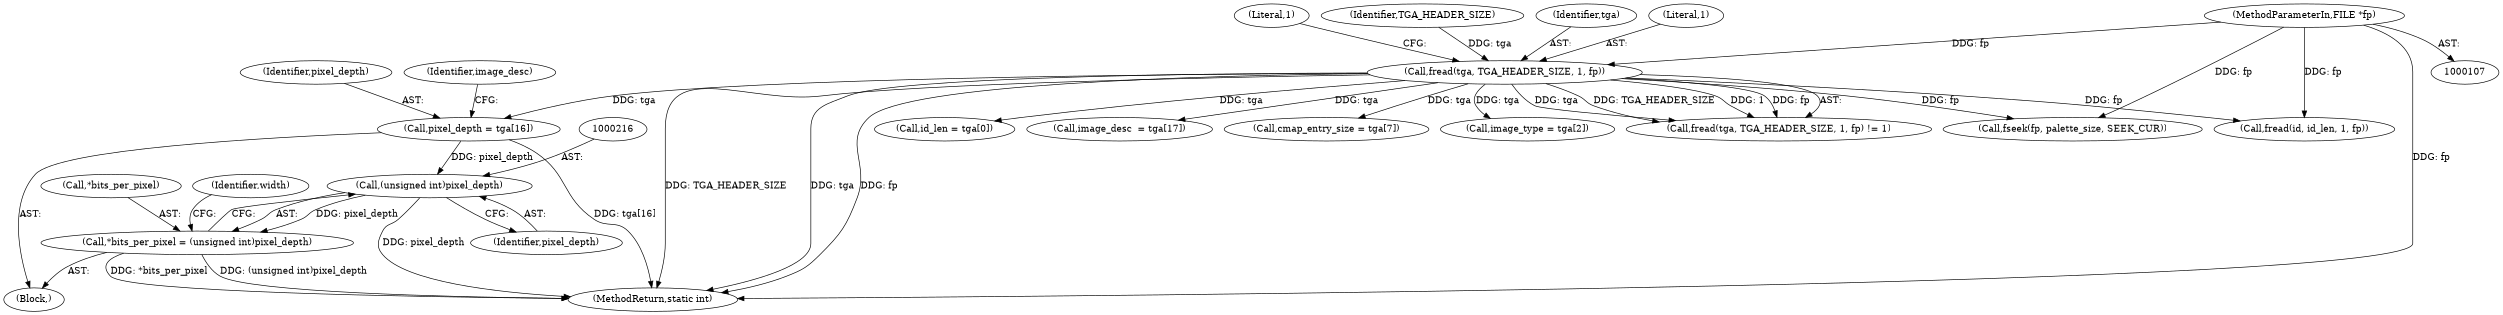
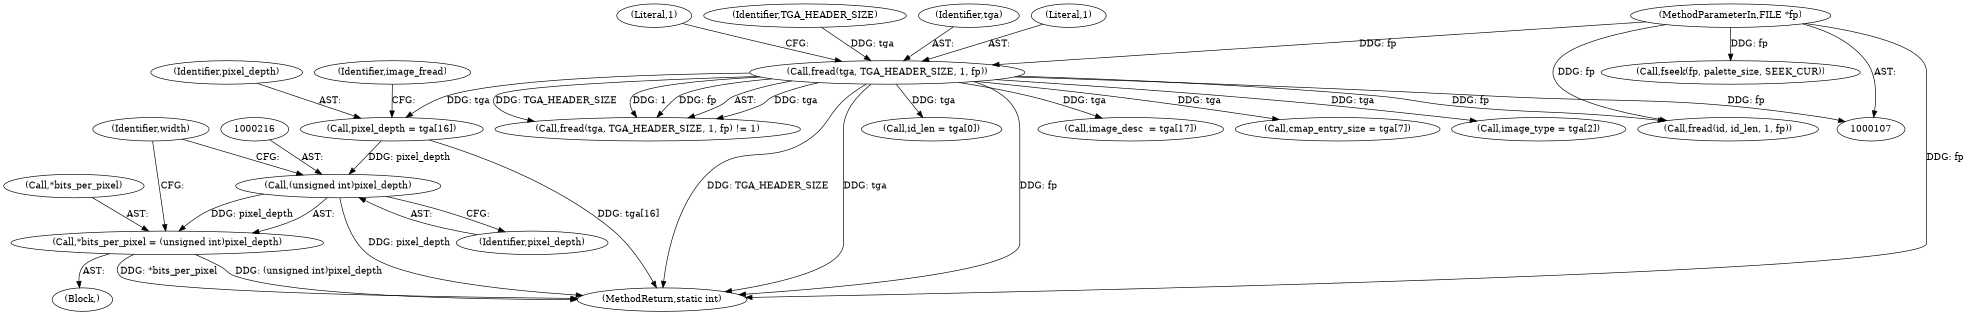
node "(Identifier,image_desc)": label "(Identifier,image_desc)" -> "(Identifier,image_fread)"
edge "(Call,fread(tga, TGA_HEADER_SIZE, 1, fp))" -> "(Call,fseek(fp, palette_size, SEEK_CUR))": now "(Call,fread(tga, TGA_HEADER_SIZE, 1, fp))" -> "1000107"
edge "(Call,pixel_depth = tga[16])" -> "(Block,)": removed, label "AST:"
edge "(Call,*bits_per_pixel = (unsigned int)pixel_depth)" -> "(Call,(unsigned int)pixel_depth)": now "(Identifier,width)" -> "(Call,(unsigned int)pixel_depth)"
